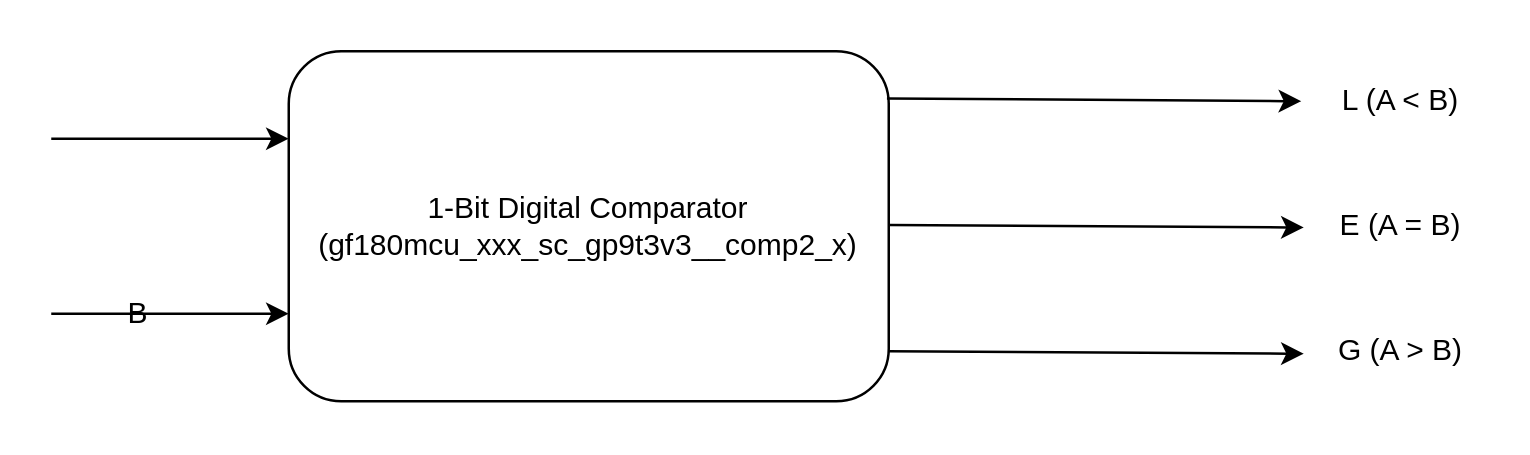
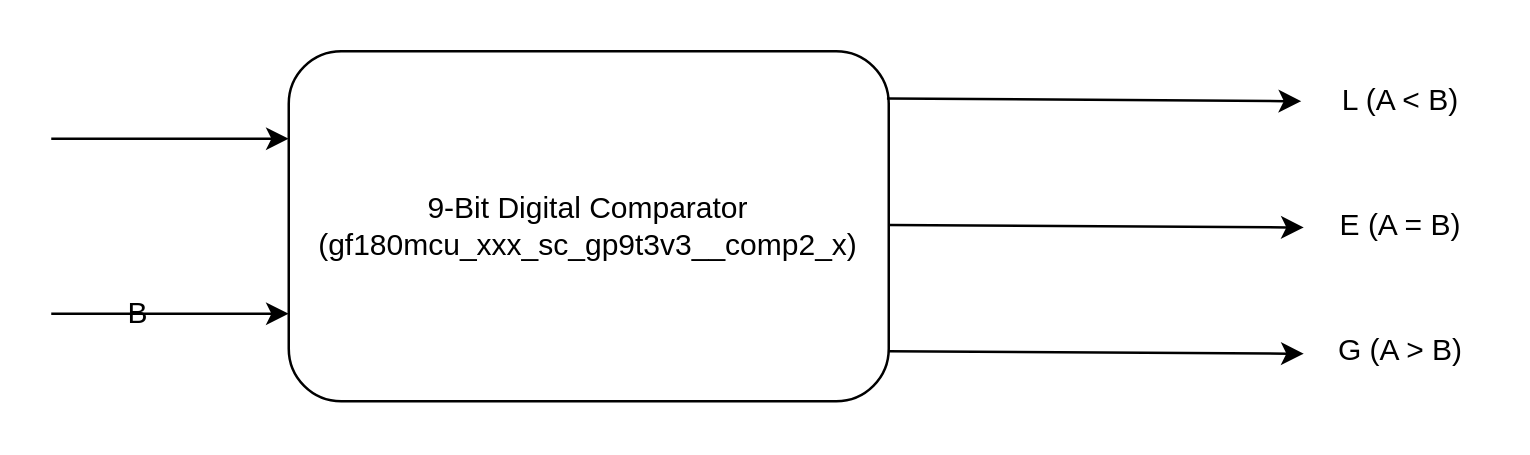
node "1-Bit Digital Comparator (gf180mcu_xxx_sc_gp9t3v3__comp2_x)": label "1-Bit Digital Comparator (gf180mcu_xxx_sc_gp9t3v3__comp2_x)" -> "9-Bit Digital Comparator (gf180mcu_xxx_sc_gp9t3v3__comp2_x)"
